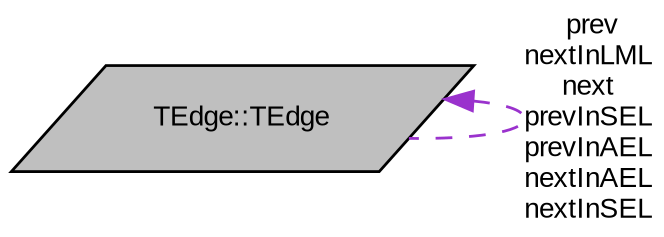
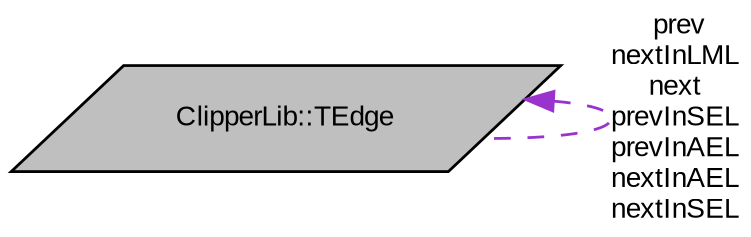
node "TEdge::TEdge": label "TEdge::TEdge" -> "ClipperLib::TEdge"
